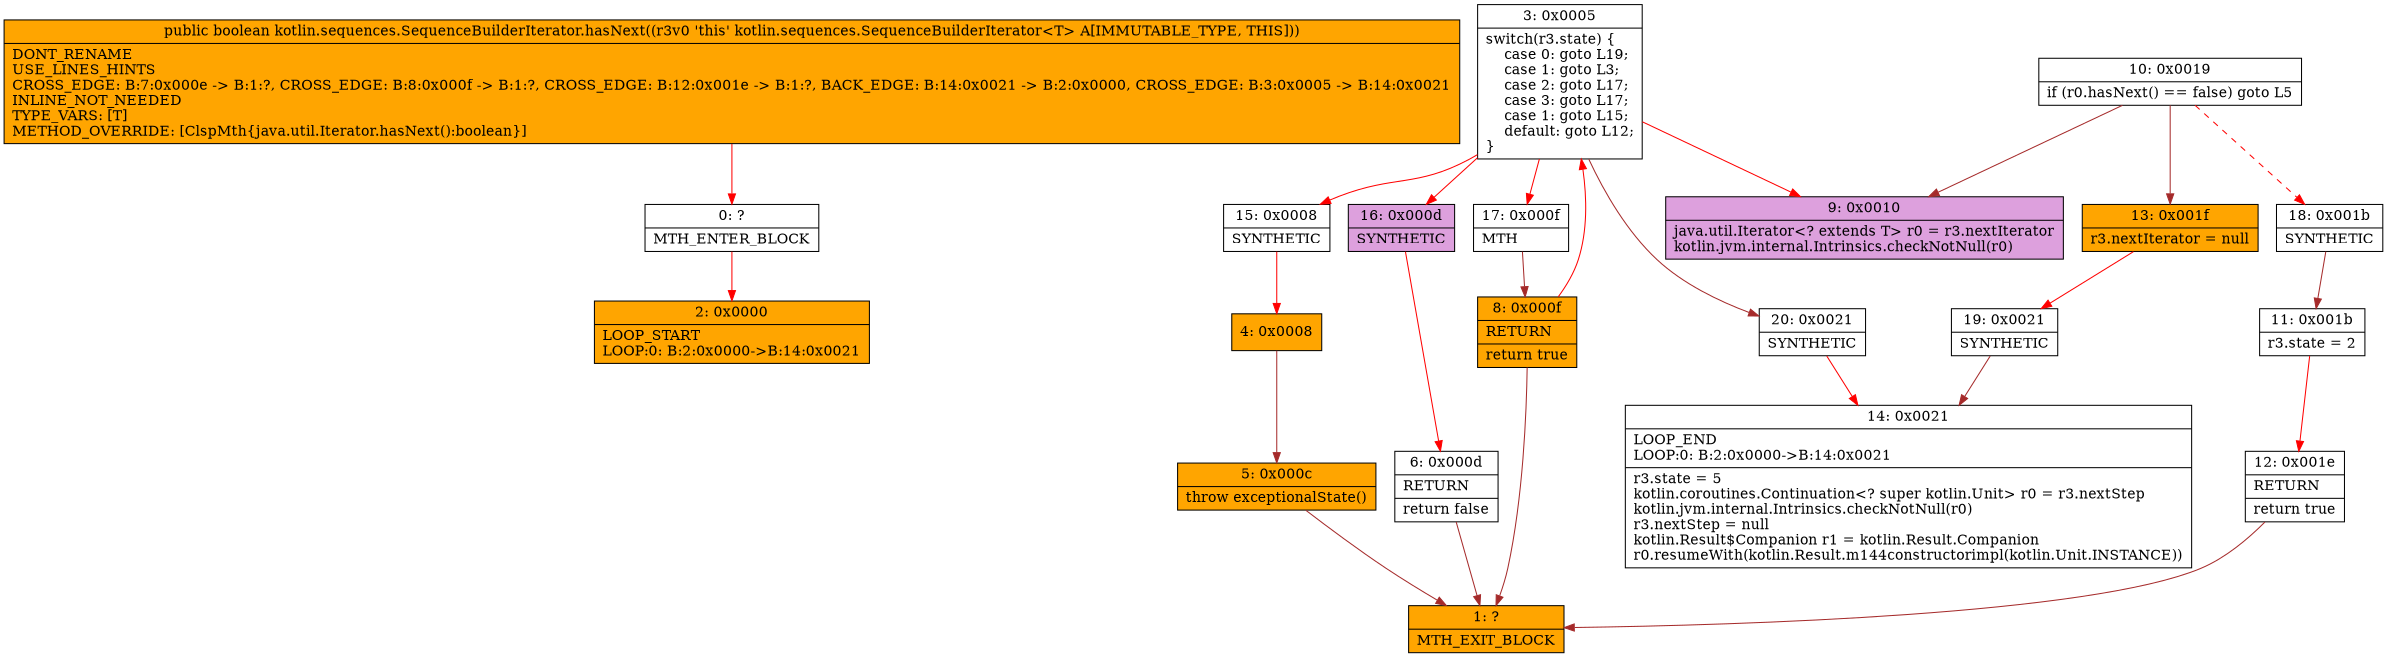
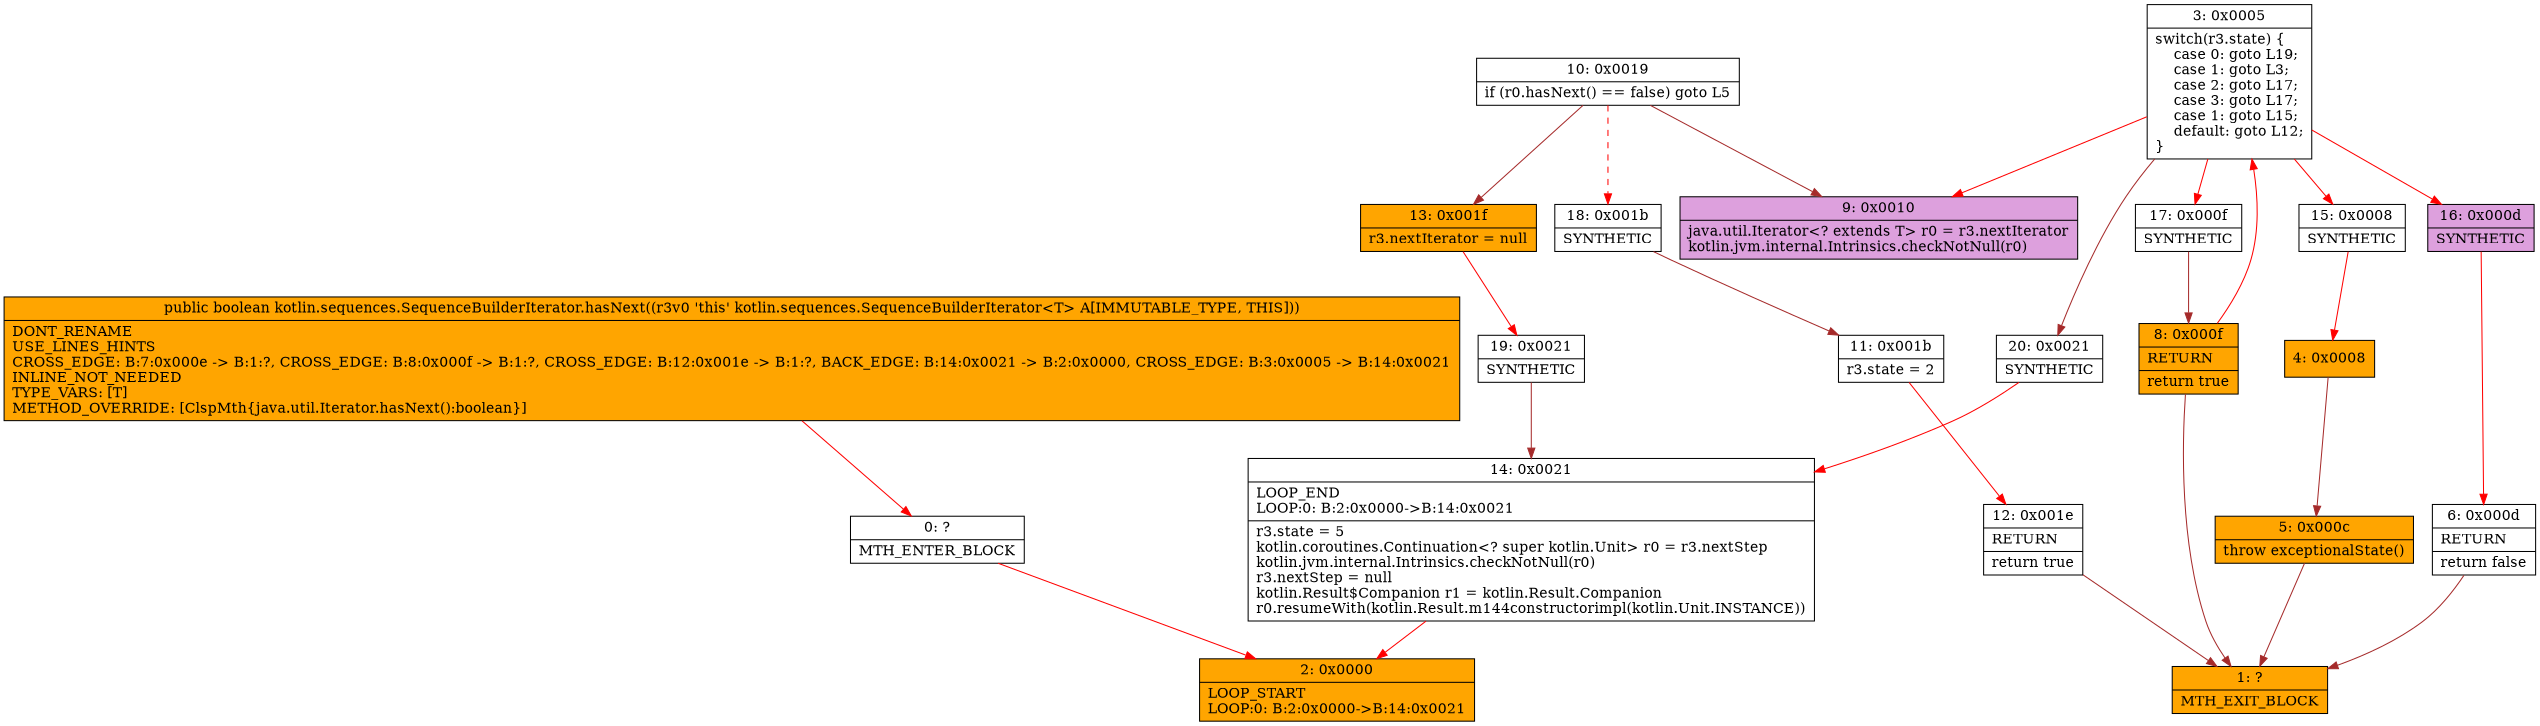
node "17: 0x000f": text "MTH" -> "SYNTHETIC"
edge "14: 0x0021" -> "2: 0x0000": added
